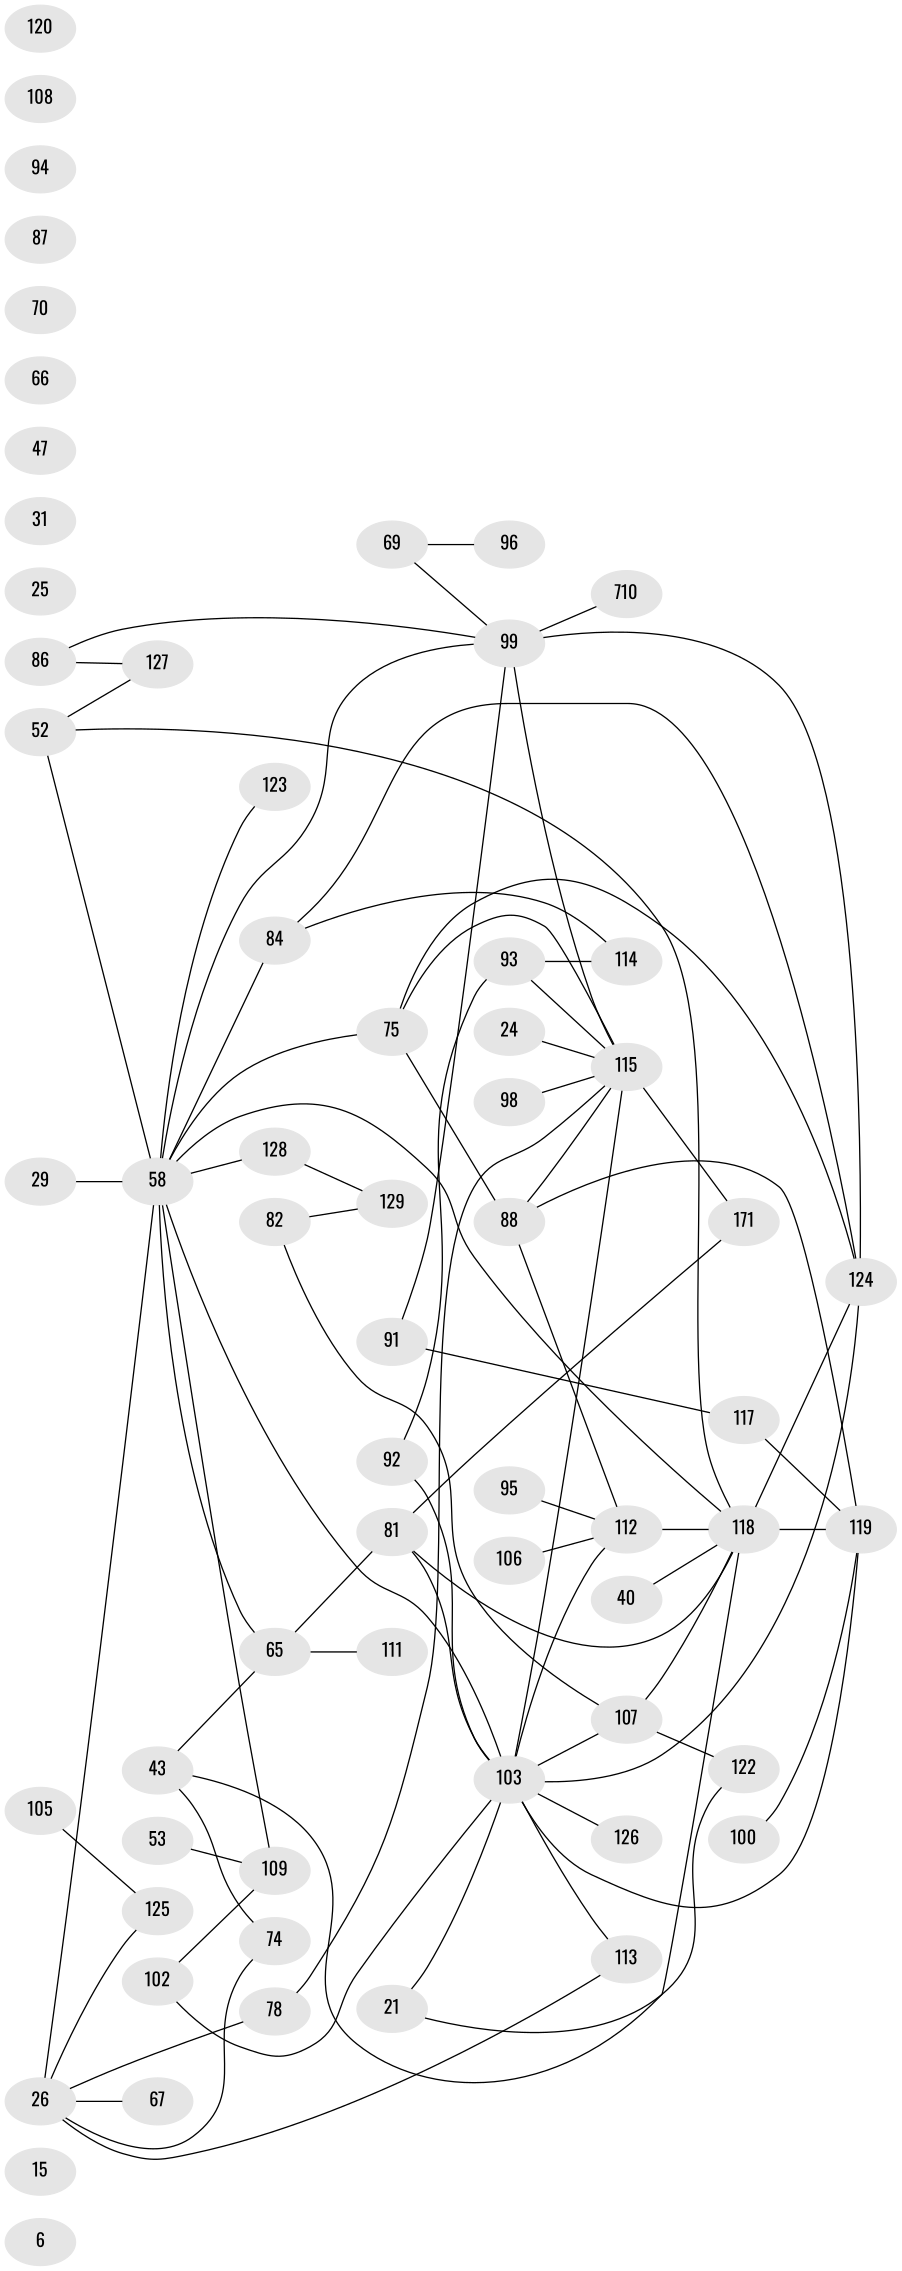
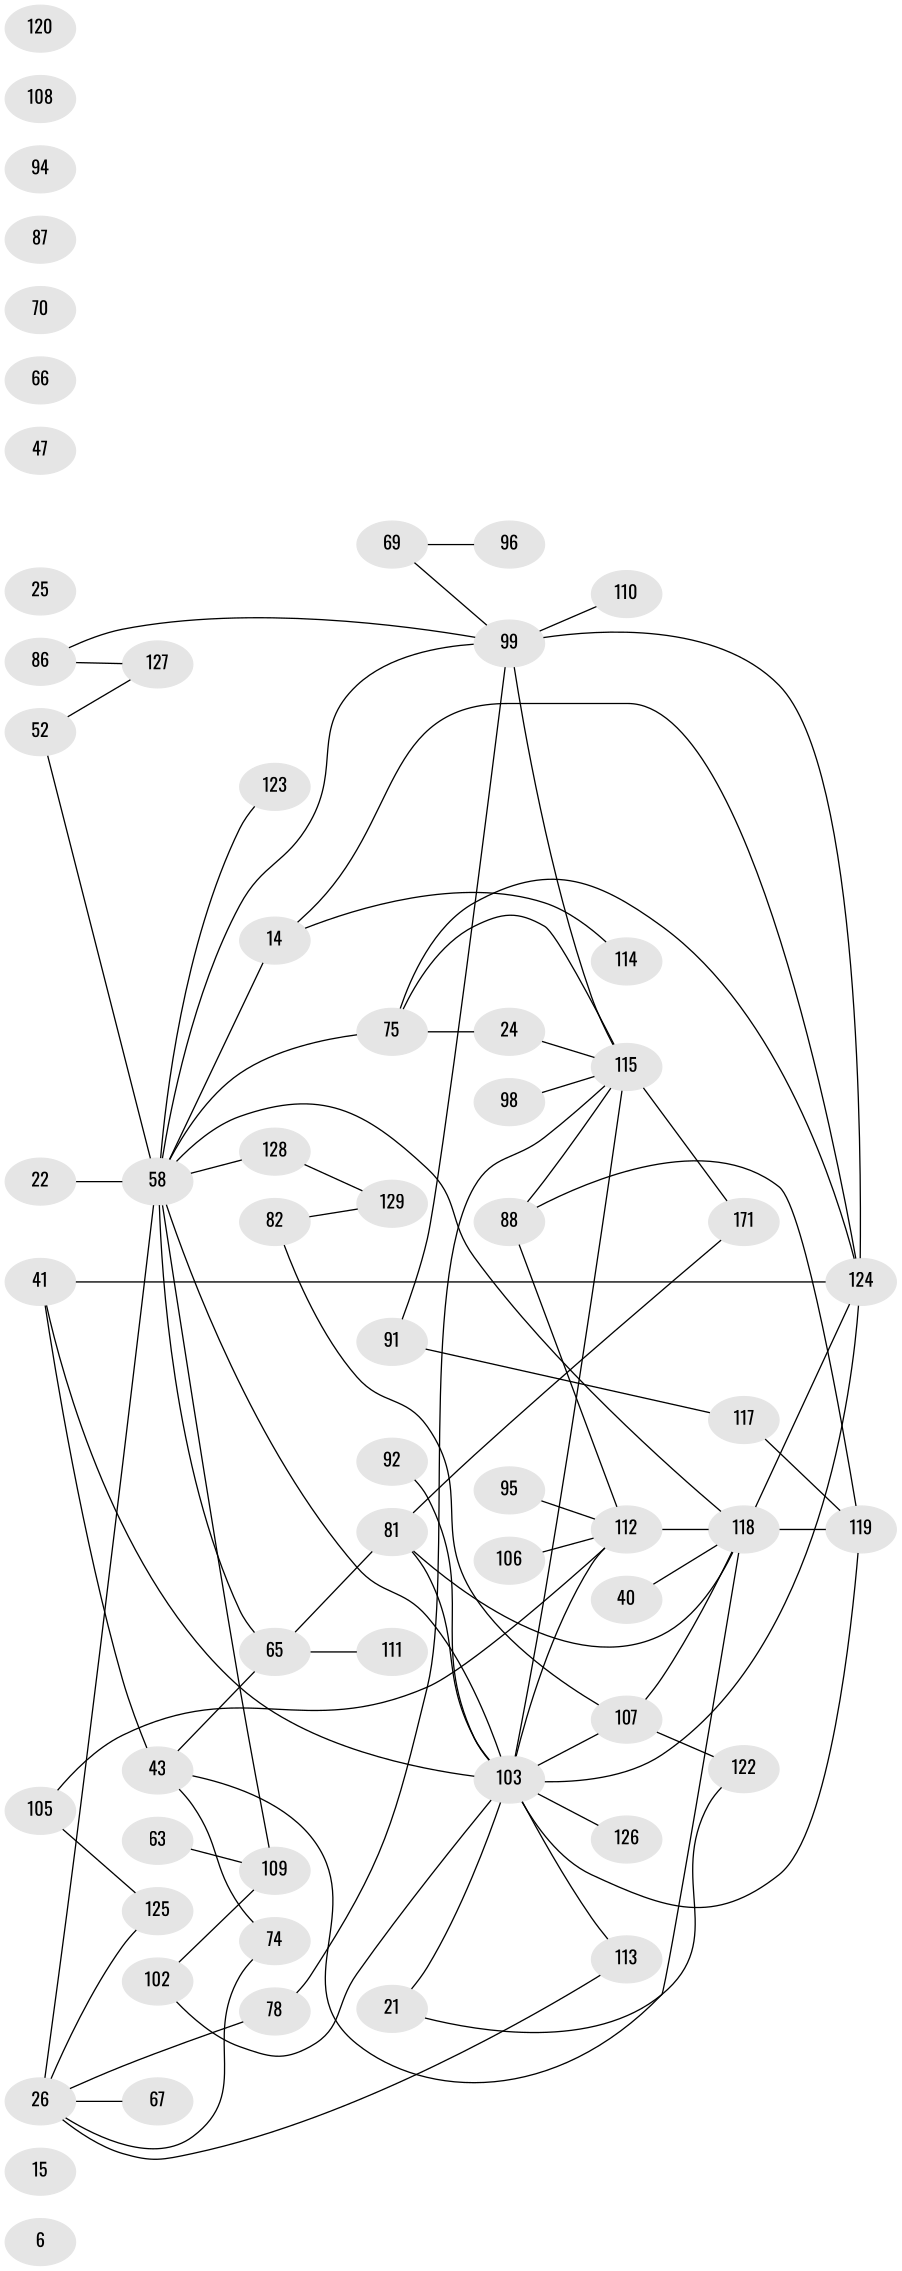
node "31": removed
node "710": label "710" -> "110"
edge "52" -- "118": removed
node "84": label "84" -> "14"
node "93": removed
edge "75" -- "88": now "75" -- "24"
node "29": label "29" -> "22"
node "41": added
edge "112" -- "105": added
node "100": removed
node "53": label "53" -> "63"
